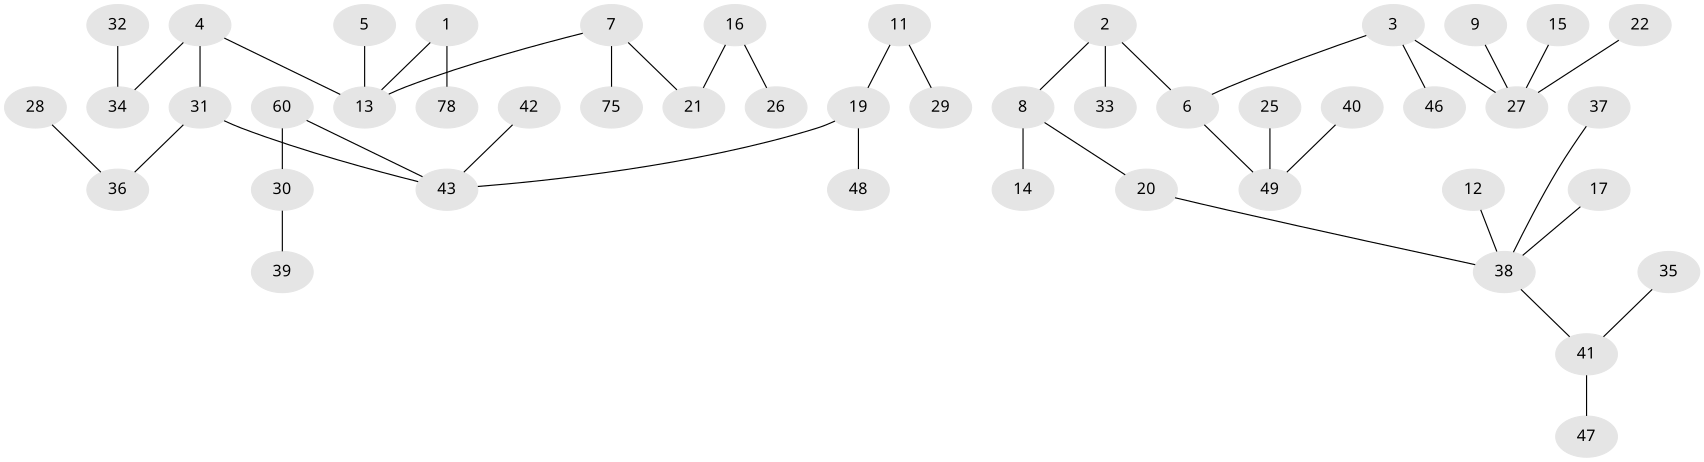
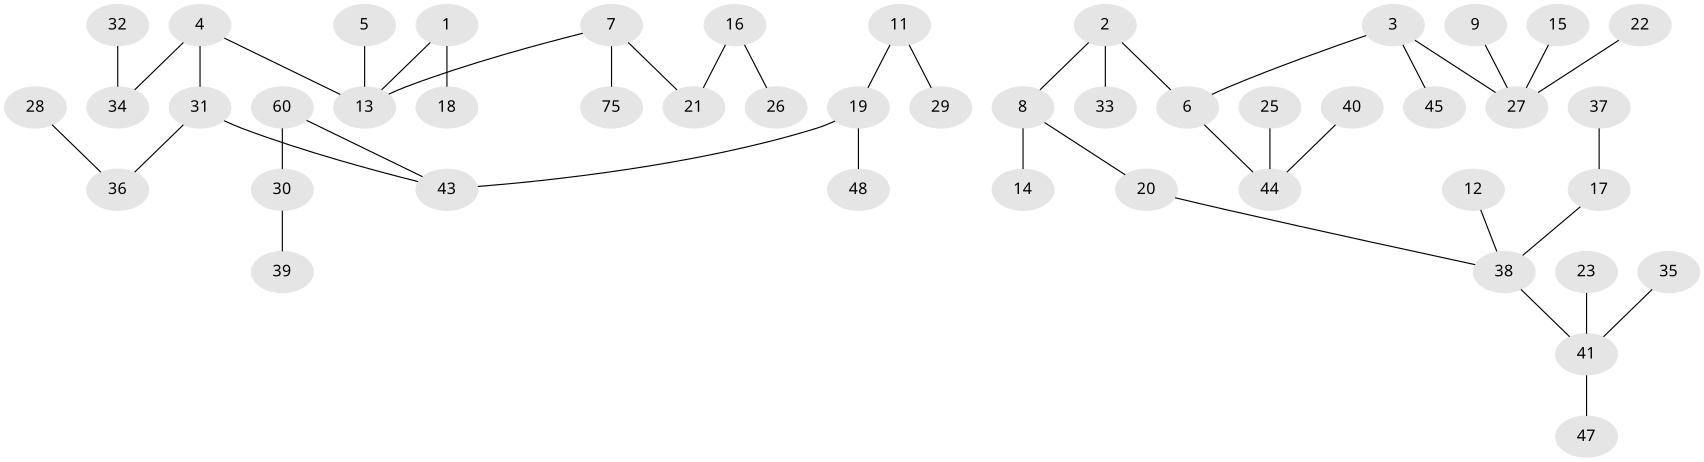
node "78": label "78" -> "18"
node "42": removed
node "46": label "46" -> "45"
edge "37" -- "38": now "37" -- "17"
node "49": label "49" -> "44"
node "23": added
